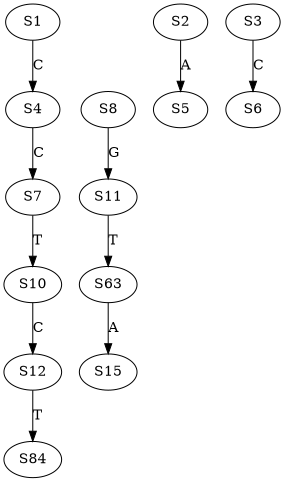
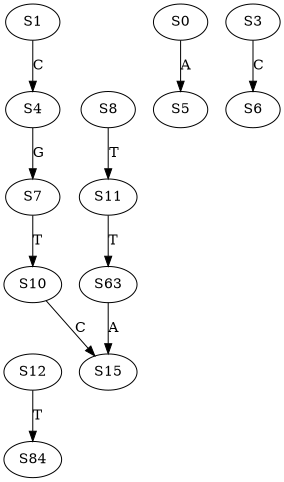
node "S2": label "S2" -> "S0"
edge "S4" -> "S7": label "C" -> "G"
edge "S8" -> "S11": label "G" -> "T"
edge "S10" -> "S12": now "S10" -> "S15"
